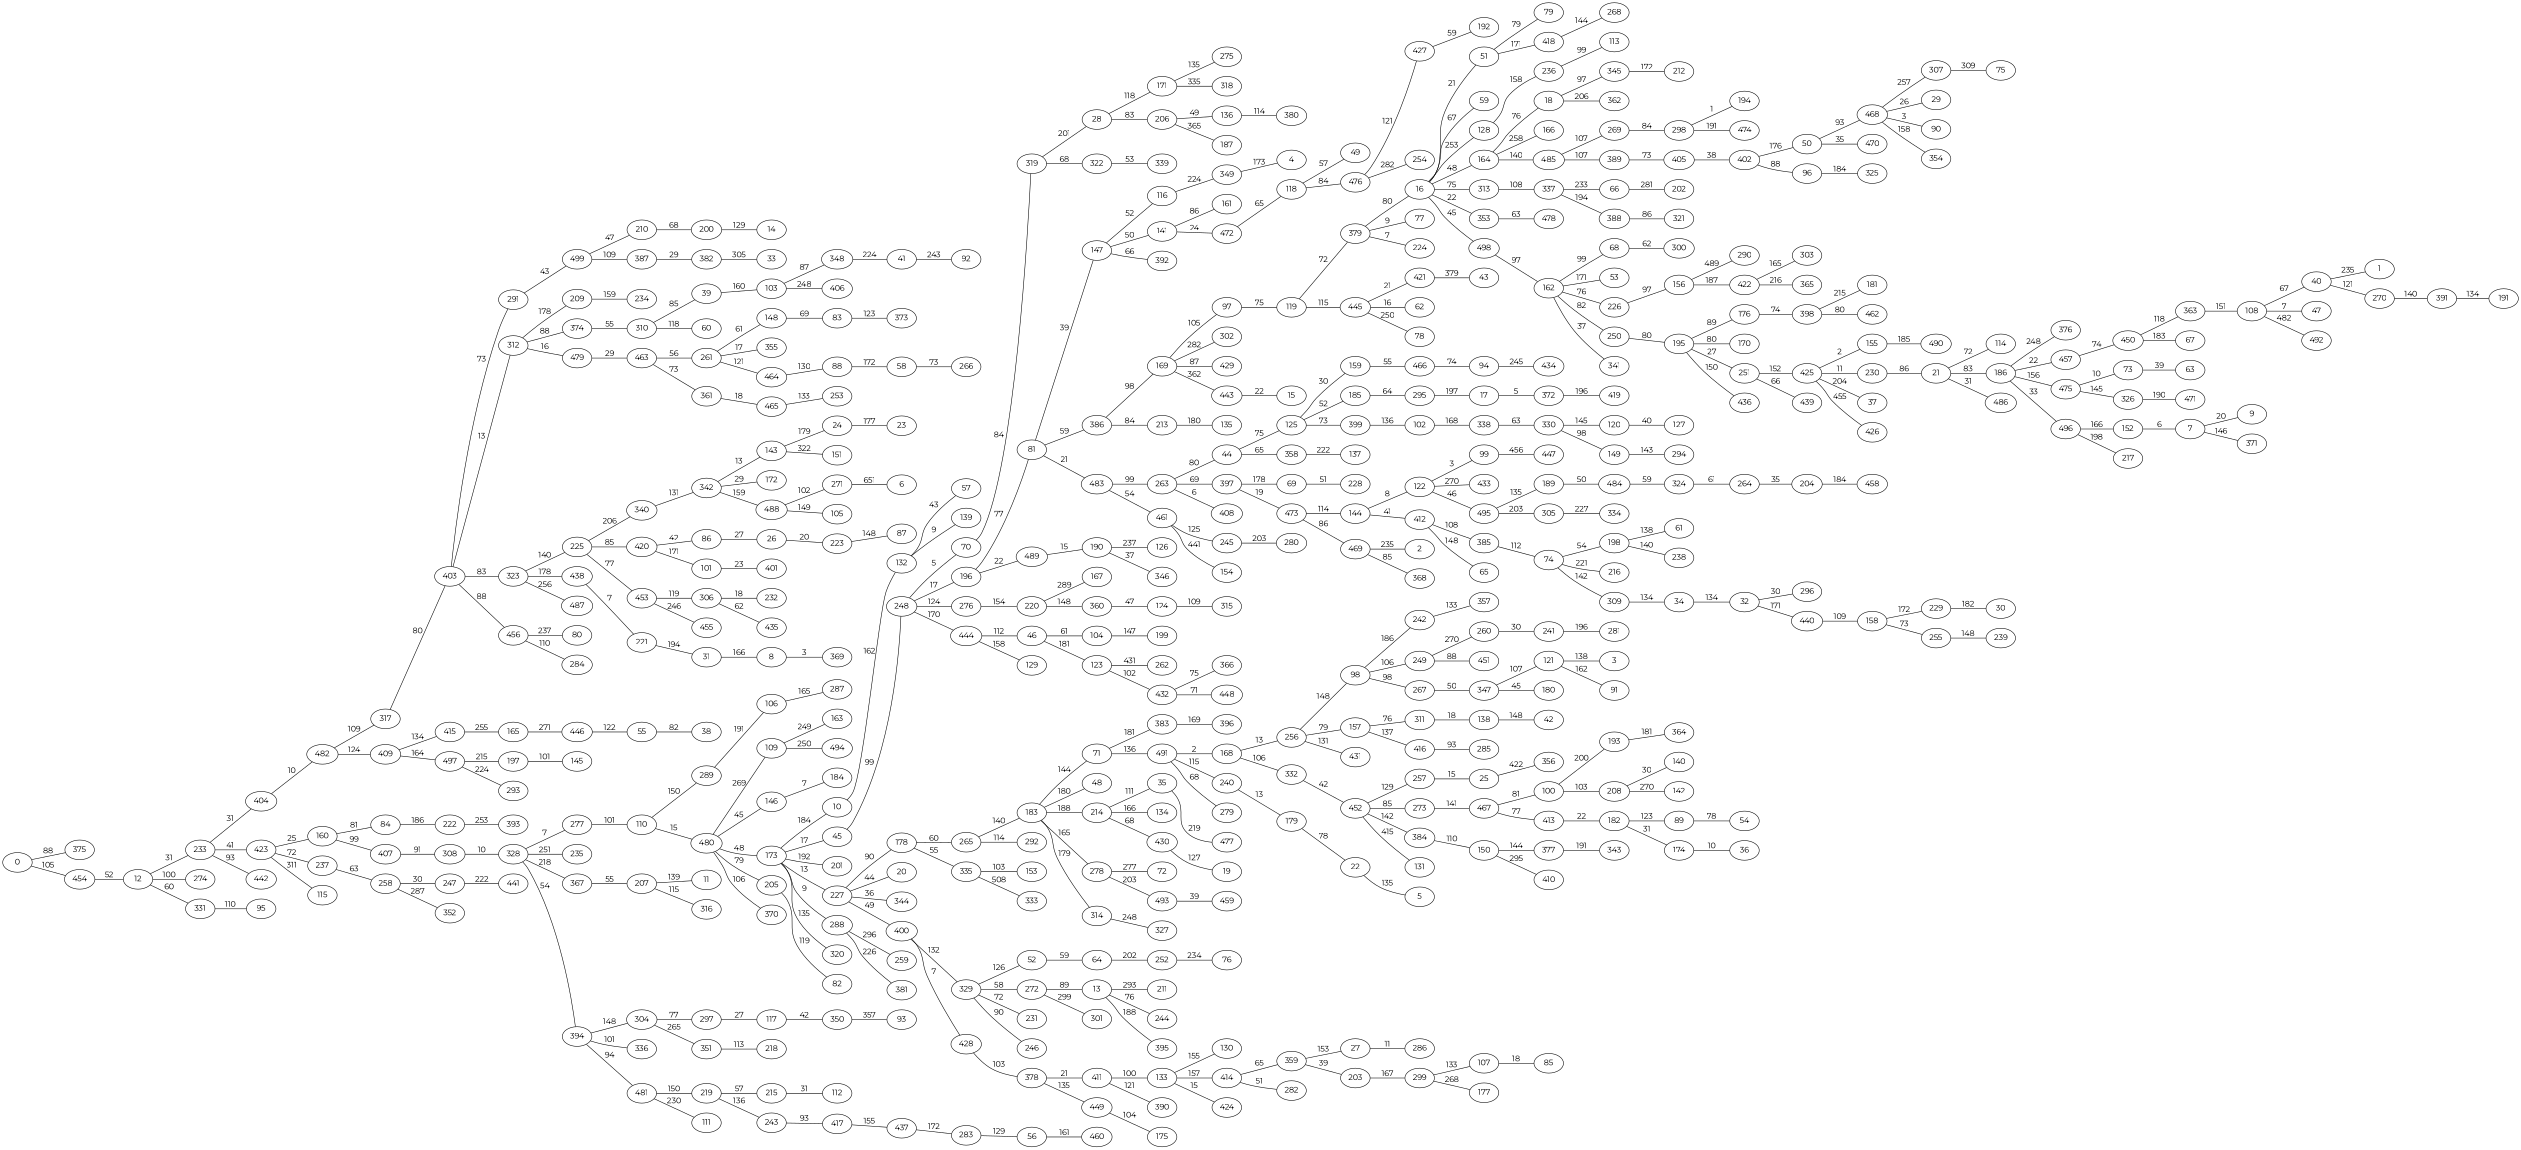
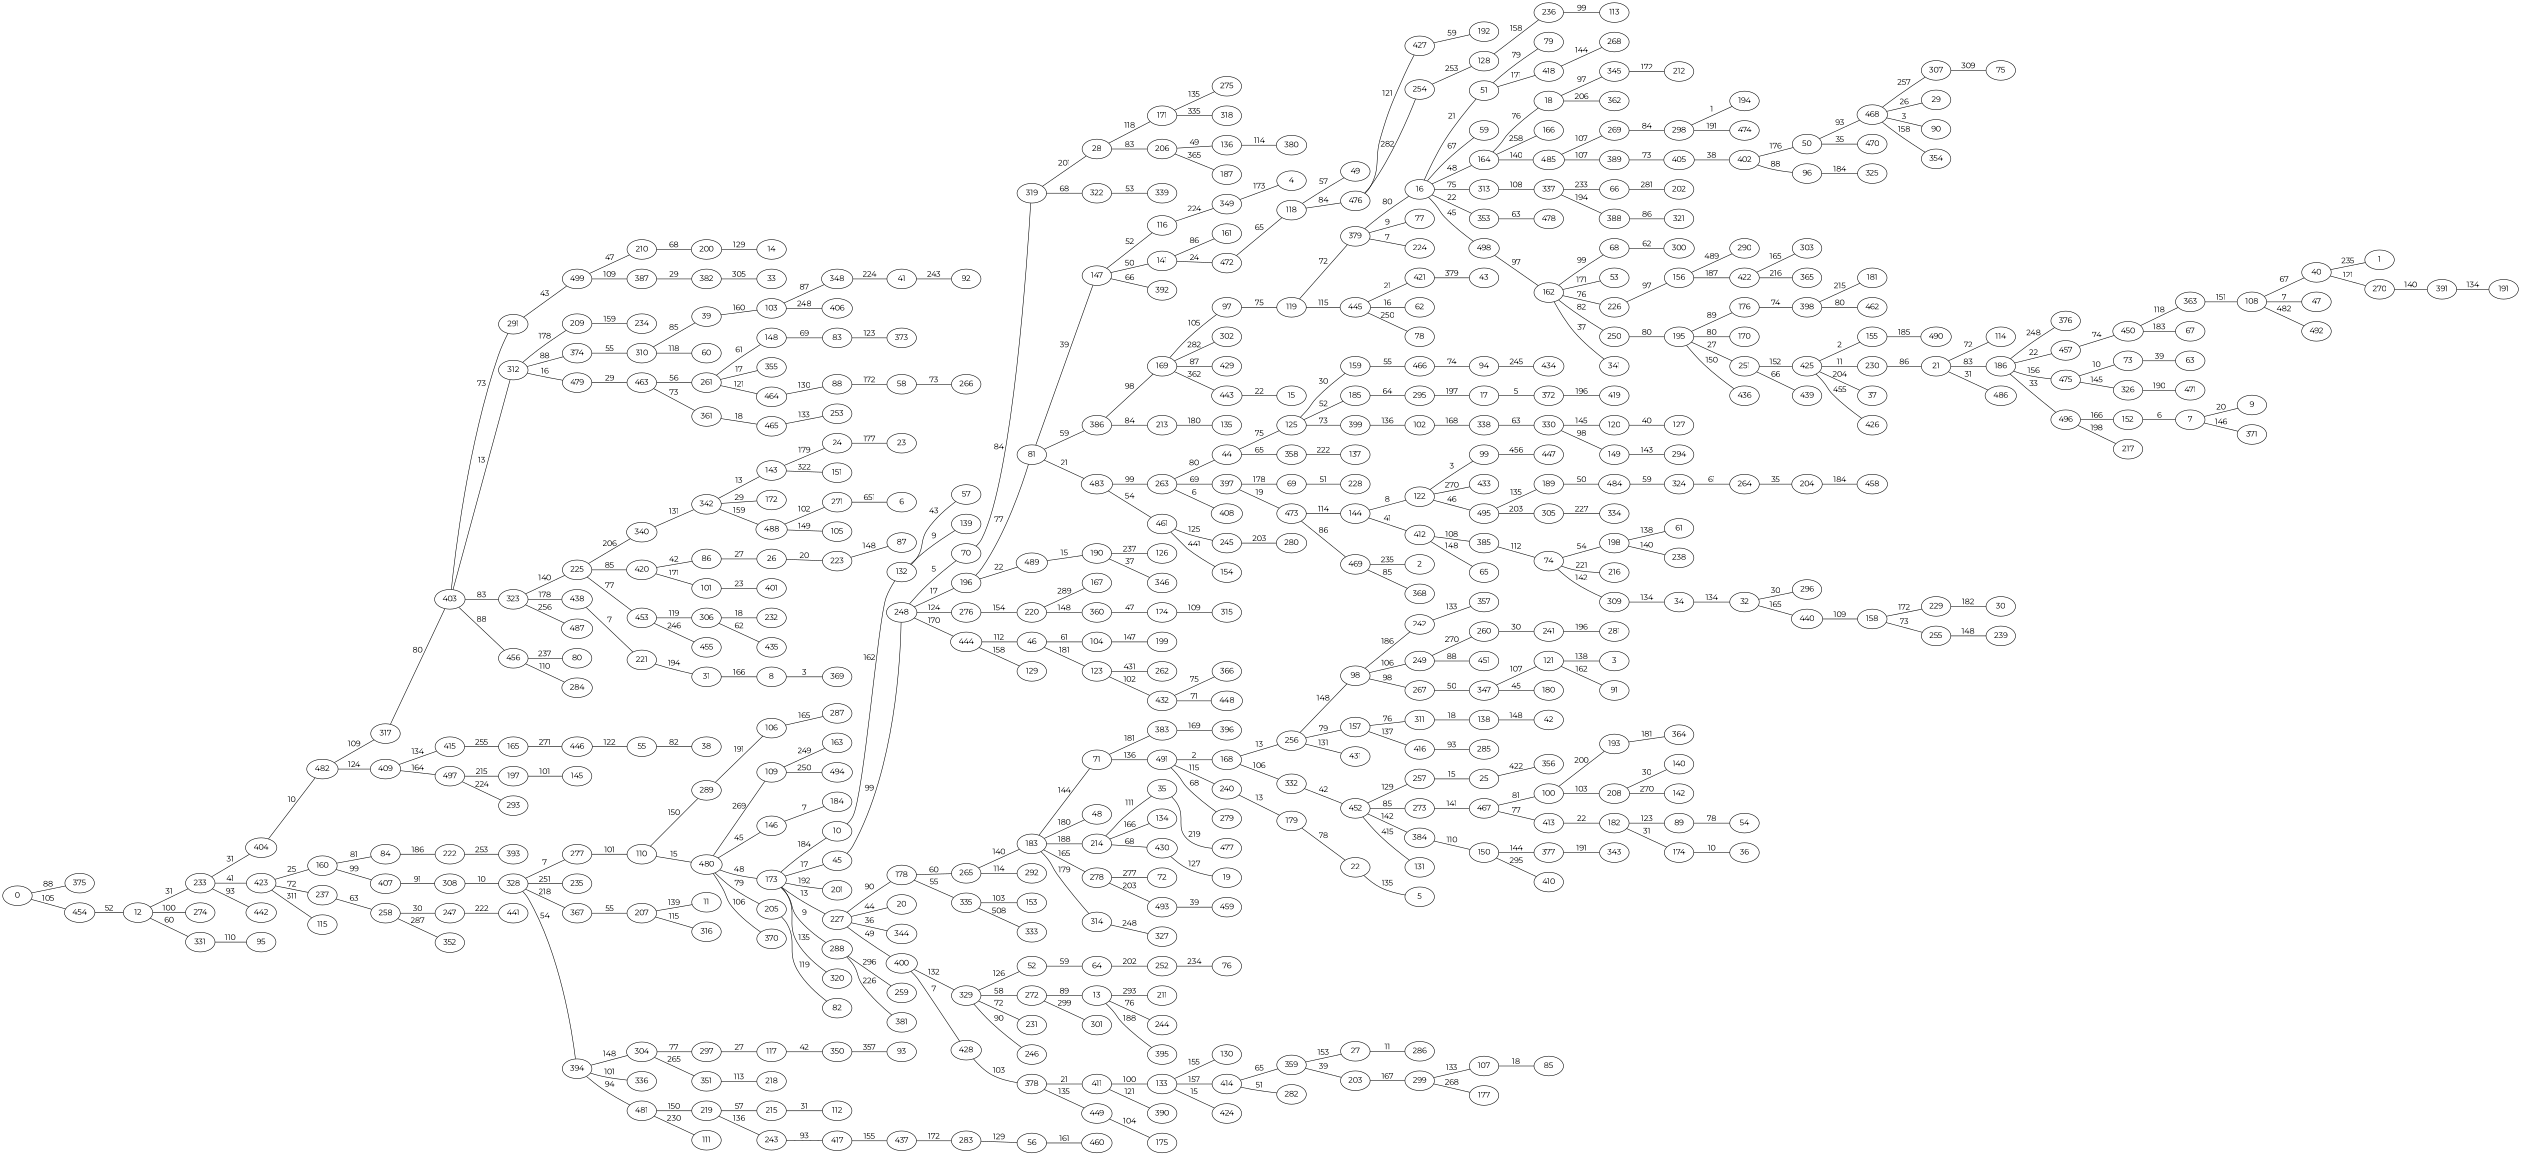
edge "128" -- "16": now "128" -- "254"
edge "32" -- "440": label "171" -> "165"
